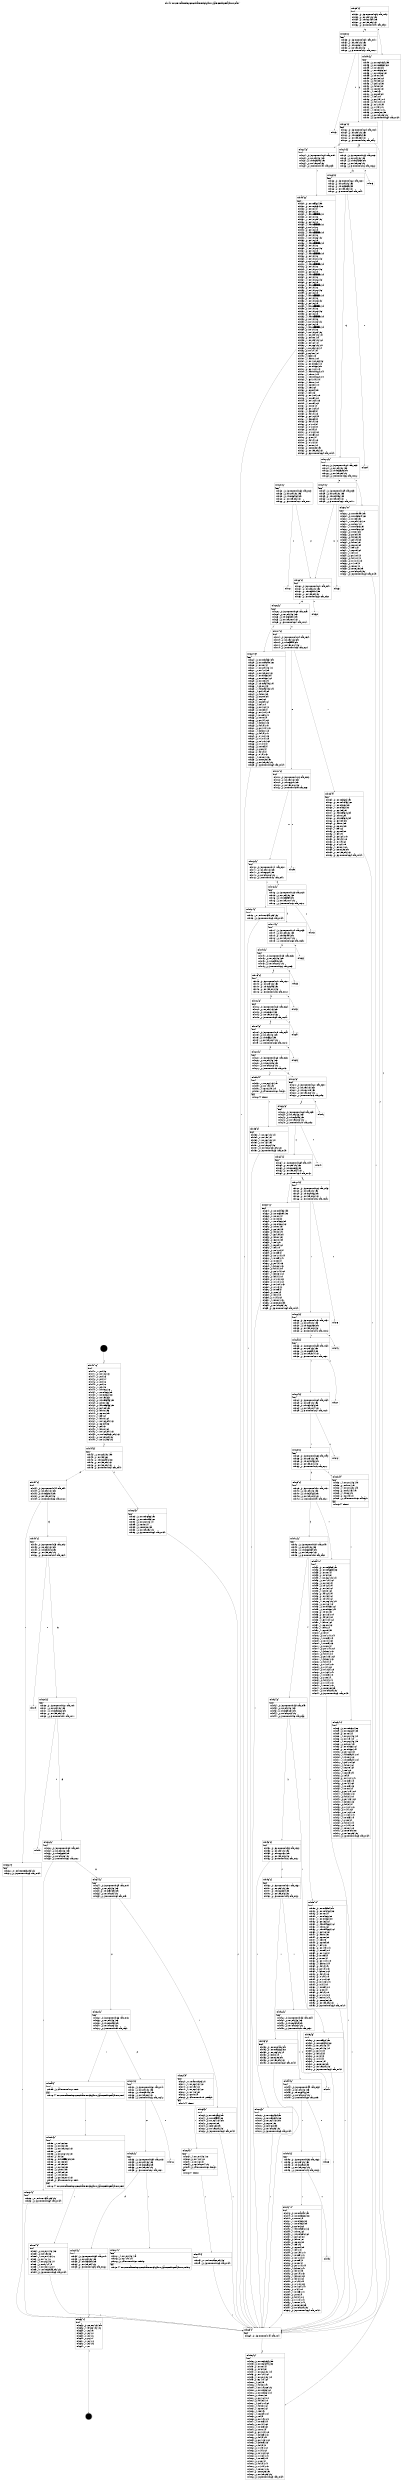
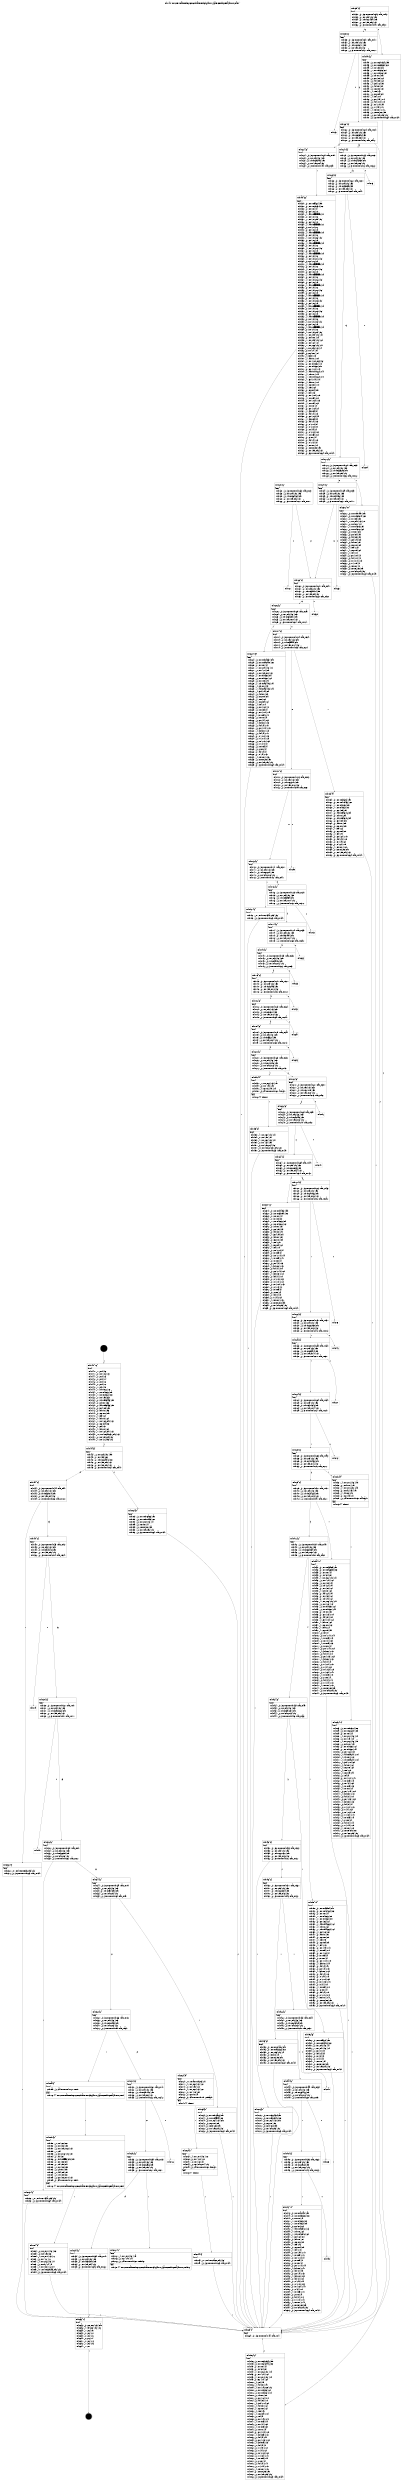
edge "0x402869 [5]" -> "0x401de6 [167]": reversed
